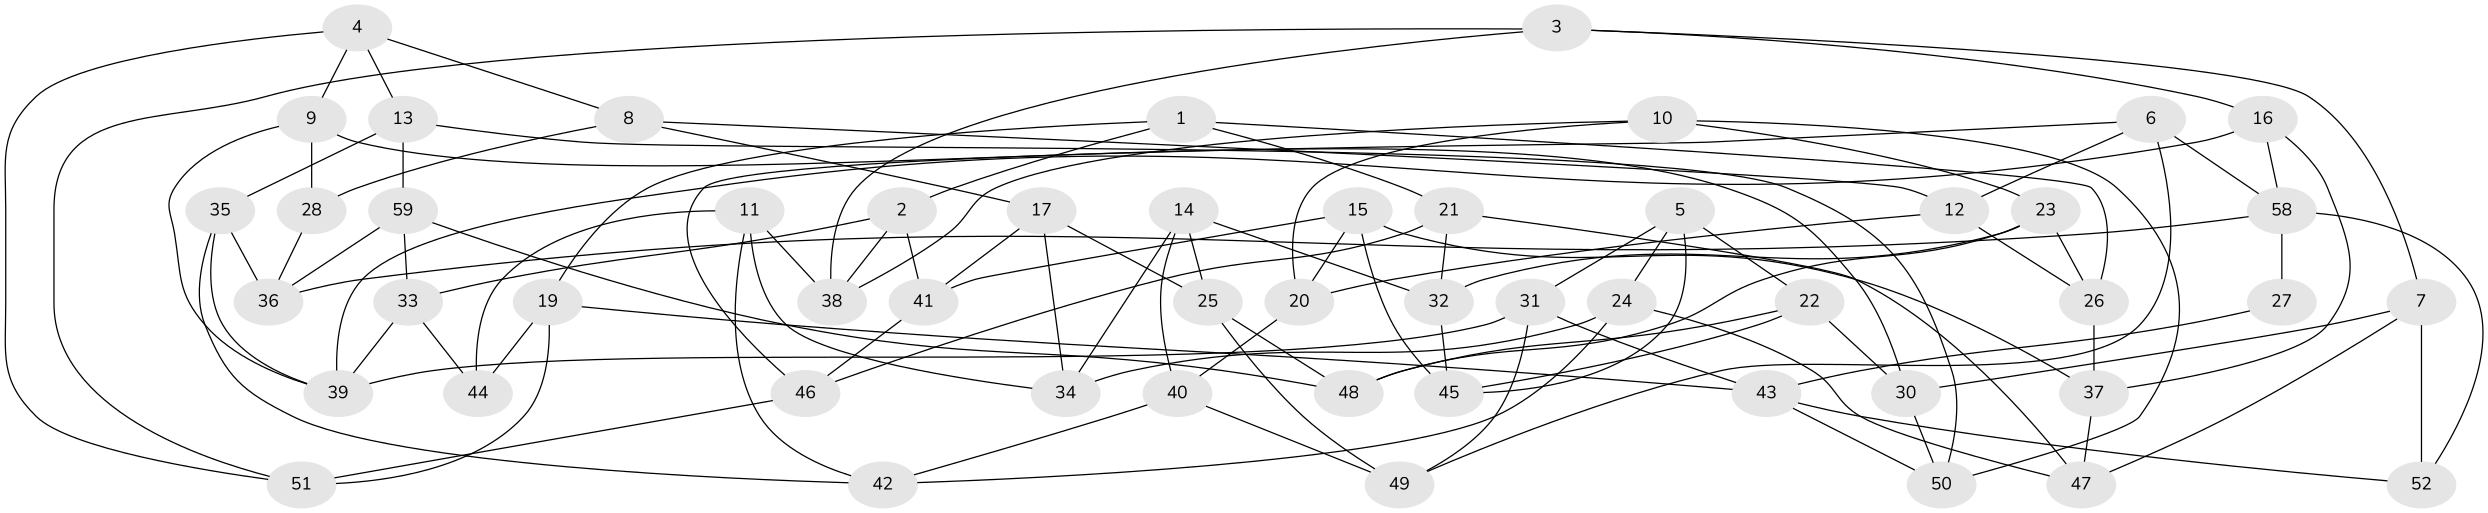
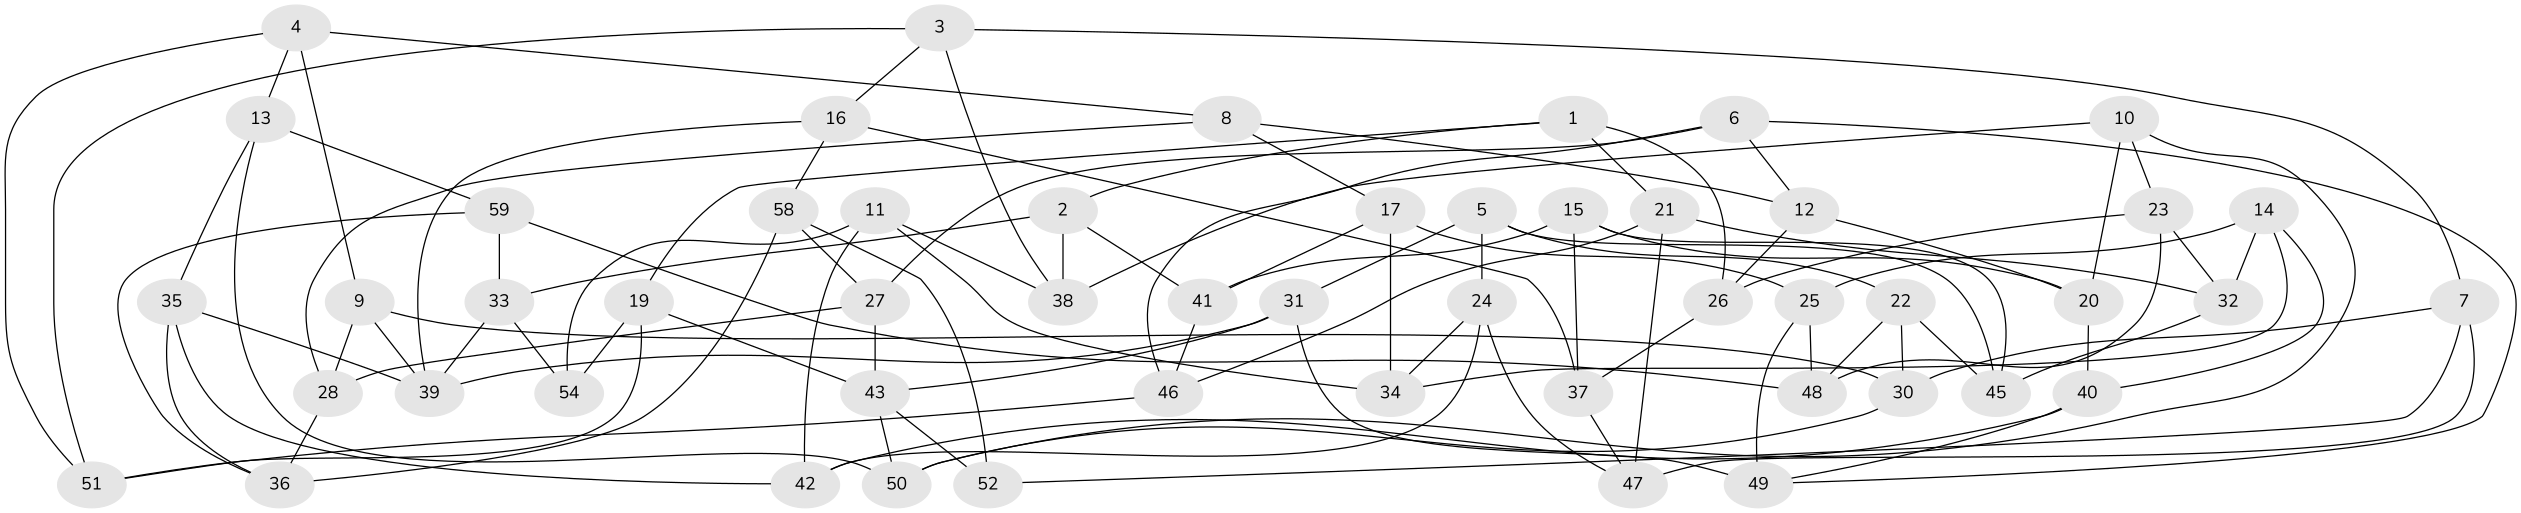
edge "6" -- "58": now "6" -- "27"
edge "27" -- "28": added
node "44": label "44" -> "54"
